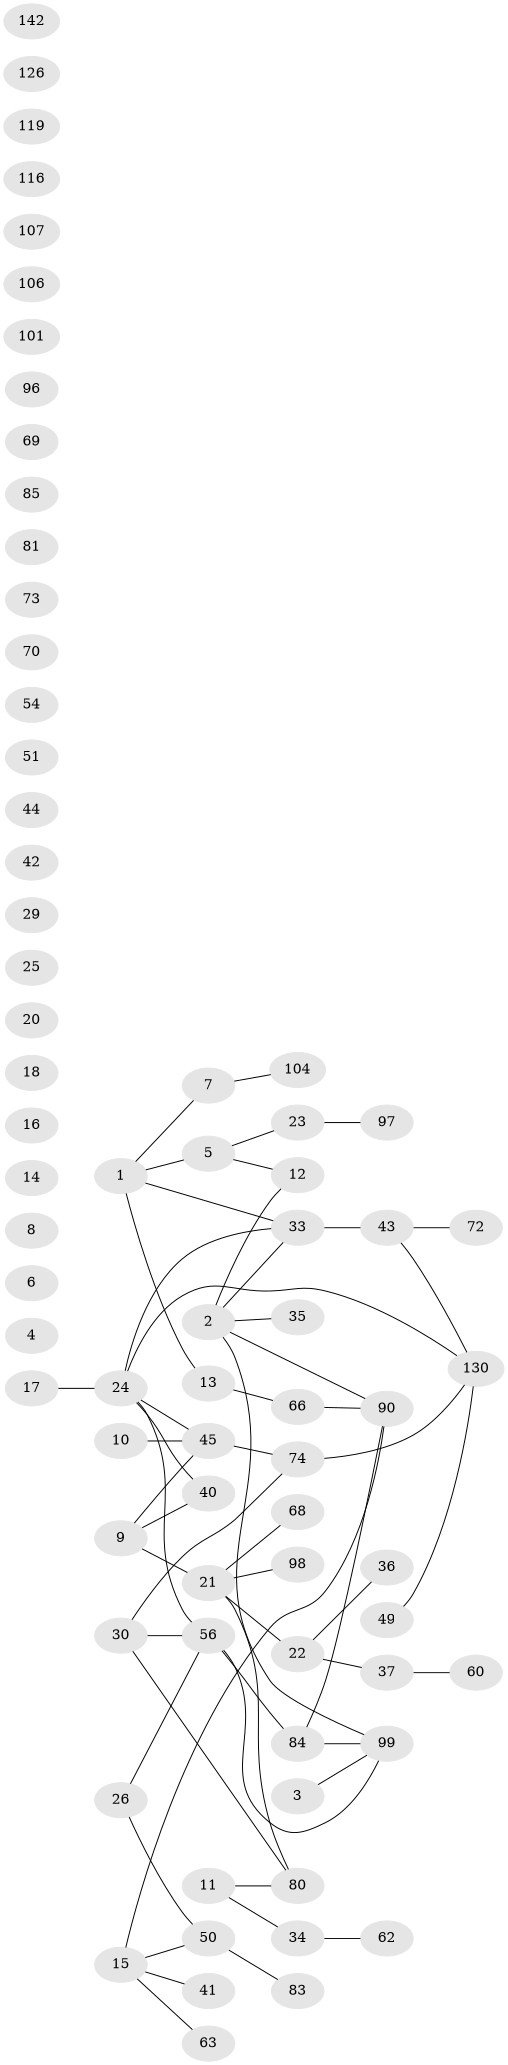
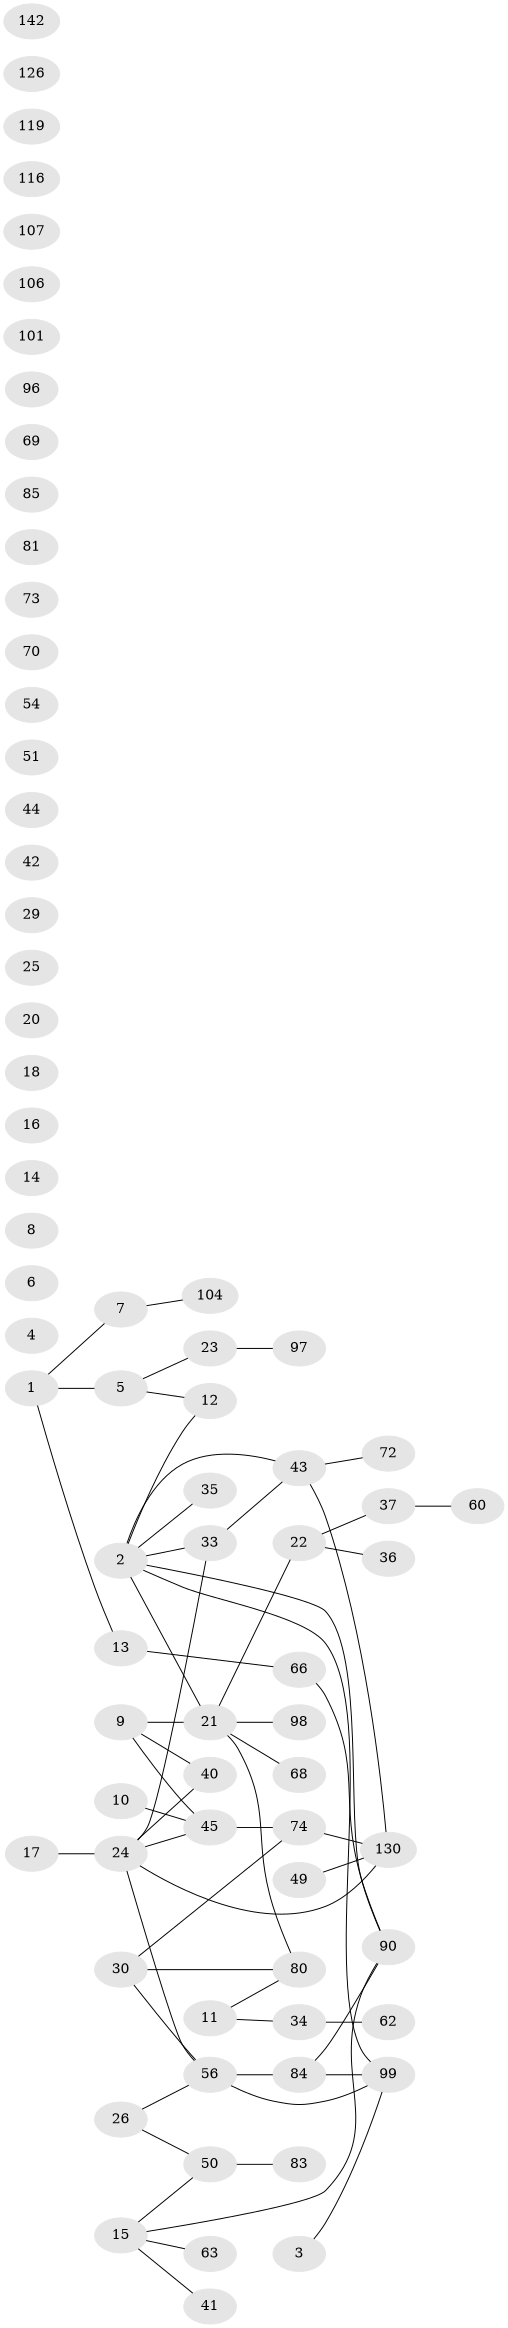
edge "1" -- "33": removed
edge "43" -- "2": added
edge "2" -- "21": added
